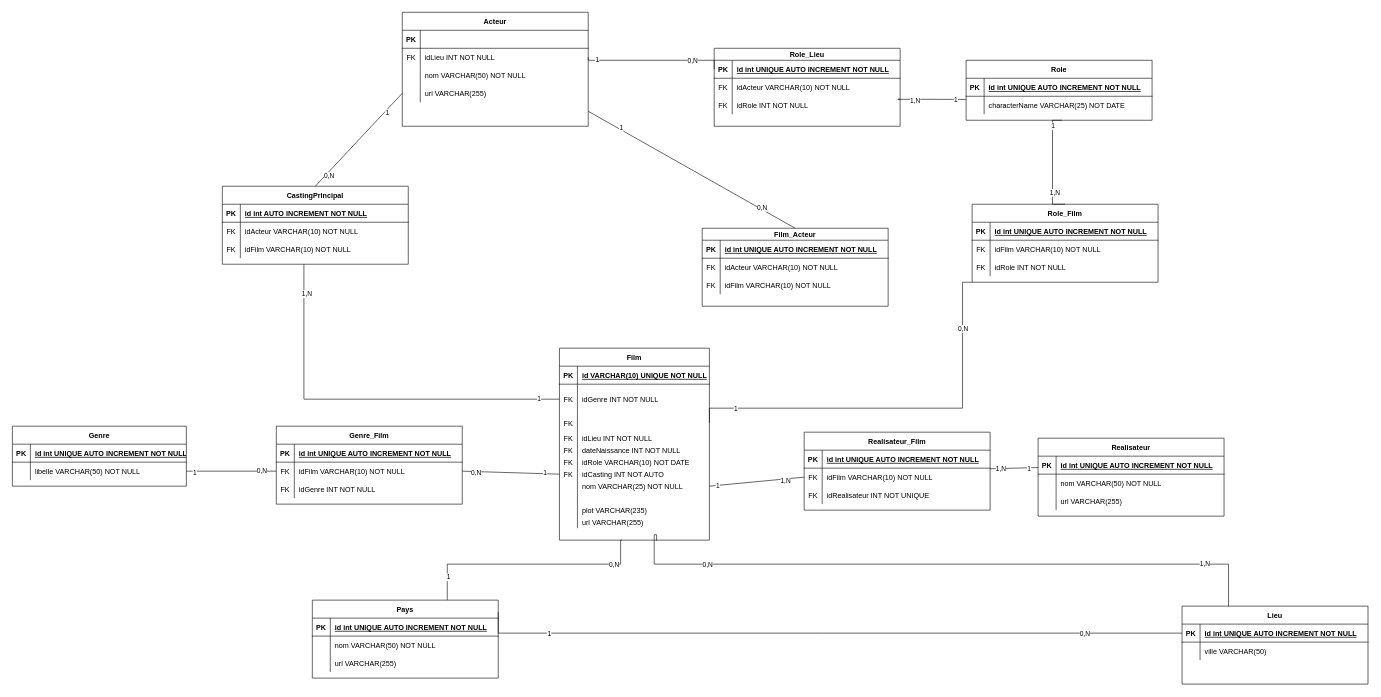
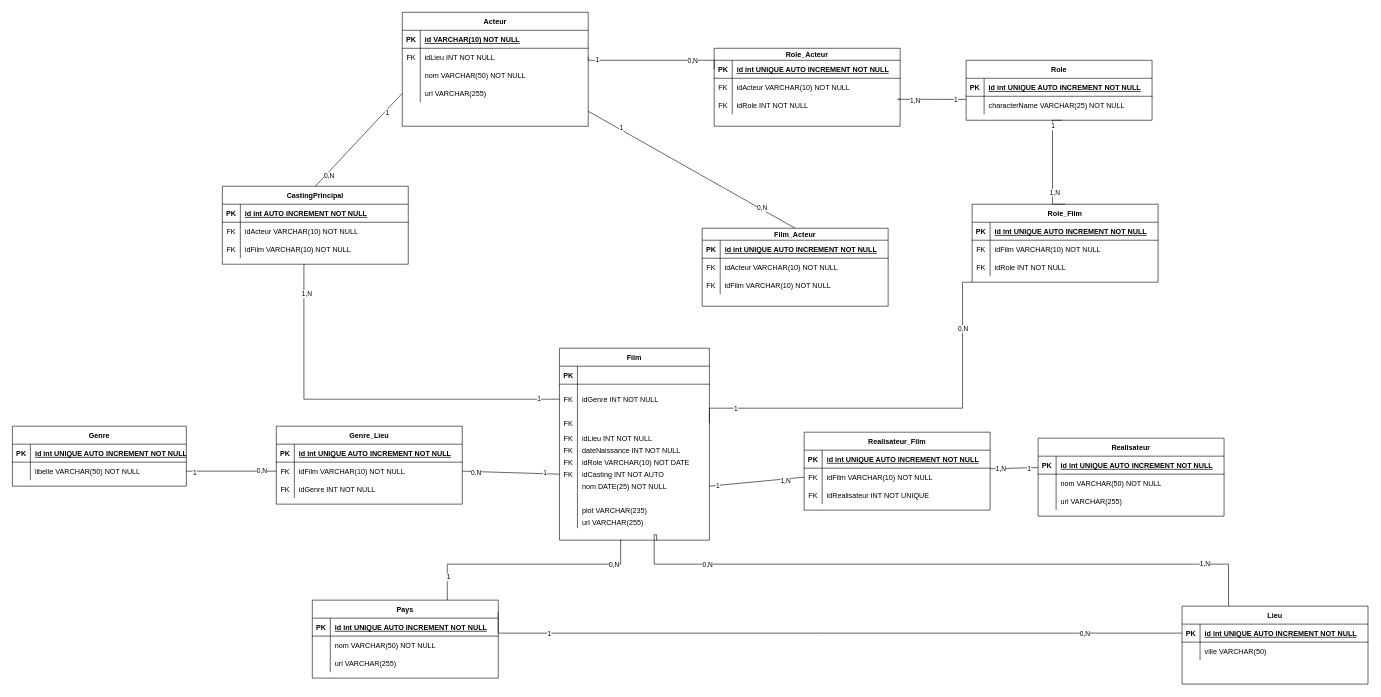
node "id VARCHAR(10) NOT NULL": added
node "Role_Lieu": label "Role_Lieu" -> "Role_Acteur"
node "characterName VARCHAR(25) NOT DATE": label "characterName VARCHAR(25) NOT DATE" -> "characterName VARCHAR(25) NOT NULL"
node "id VARCHAR(10) UNIQUE NOT NULL": removed
node "Genre_Film": label "Genre_Film" -> "Genre_Lieu"
node "nom VARCHAR(25) NOT NULL": label "nom VARCHAR(25) NOT NULL" -> "nom DATE(25) NOT NULL"
